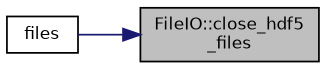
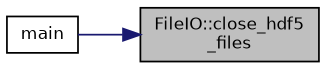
node "files": label "files" -> "main"
